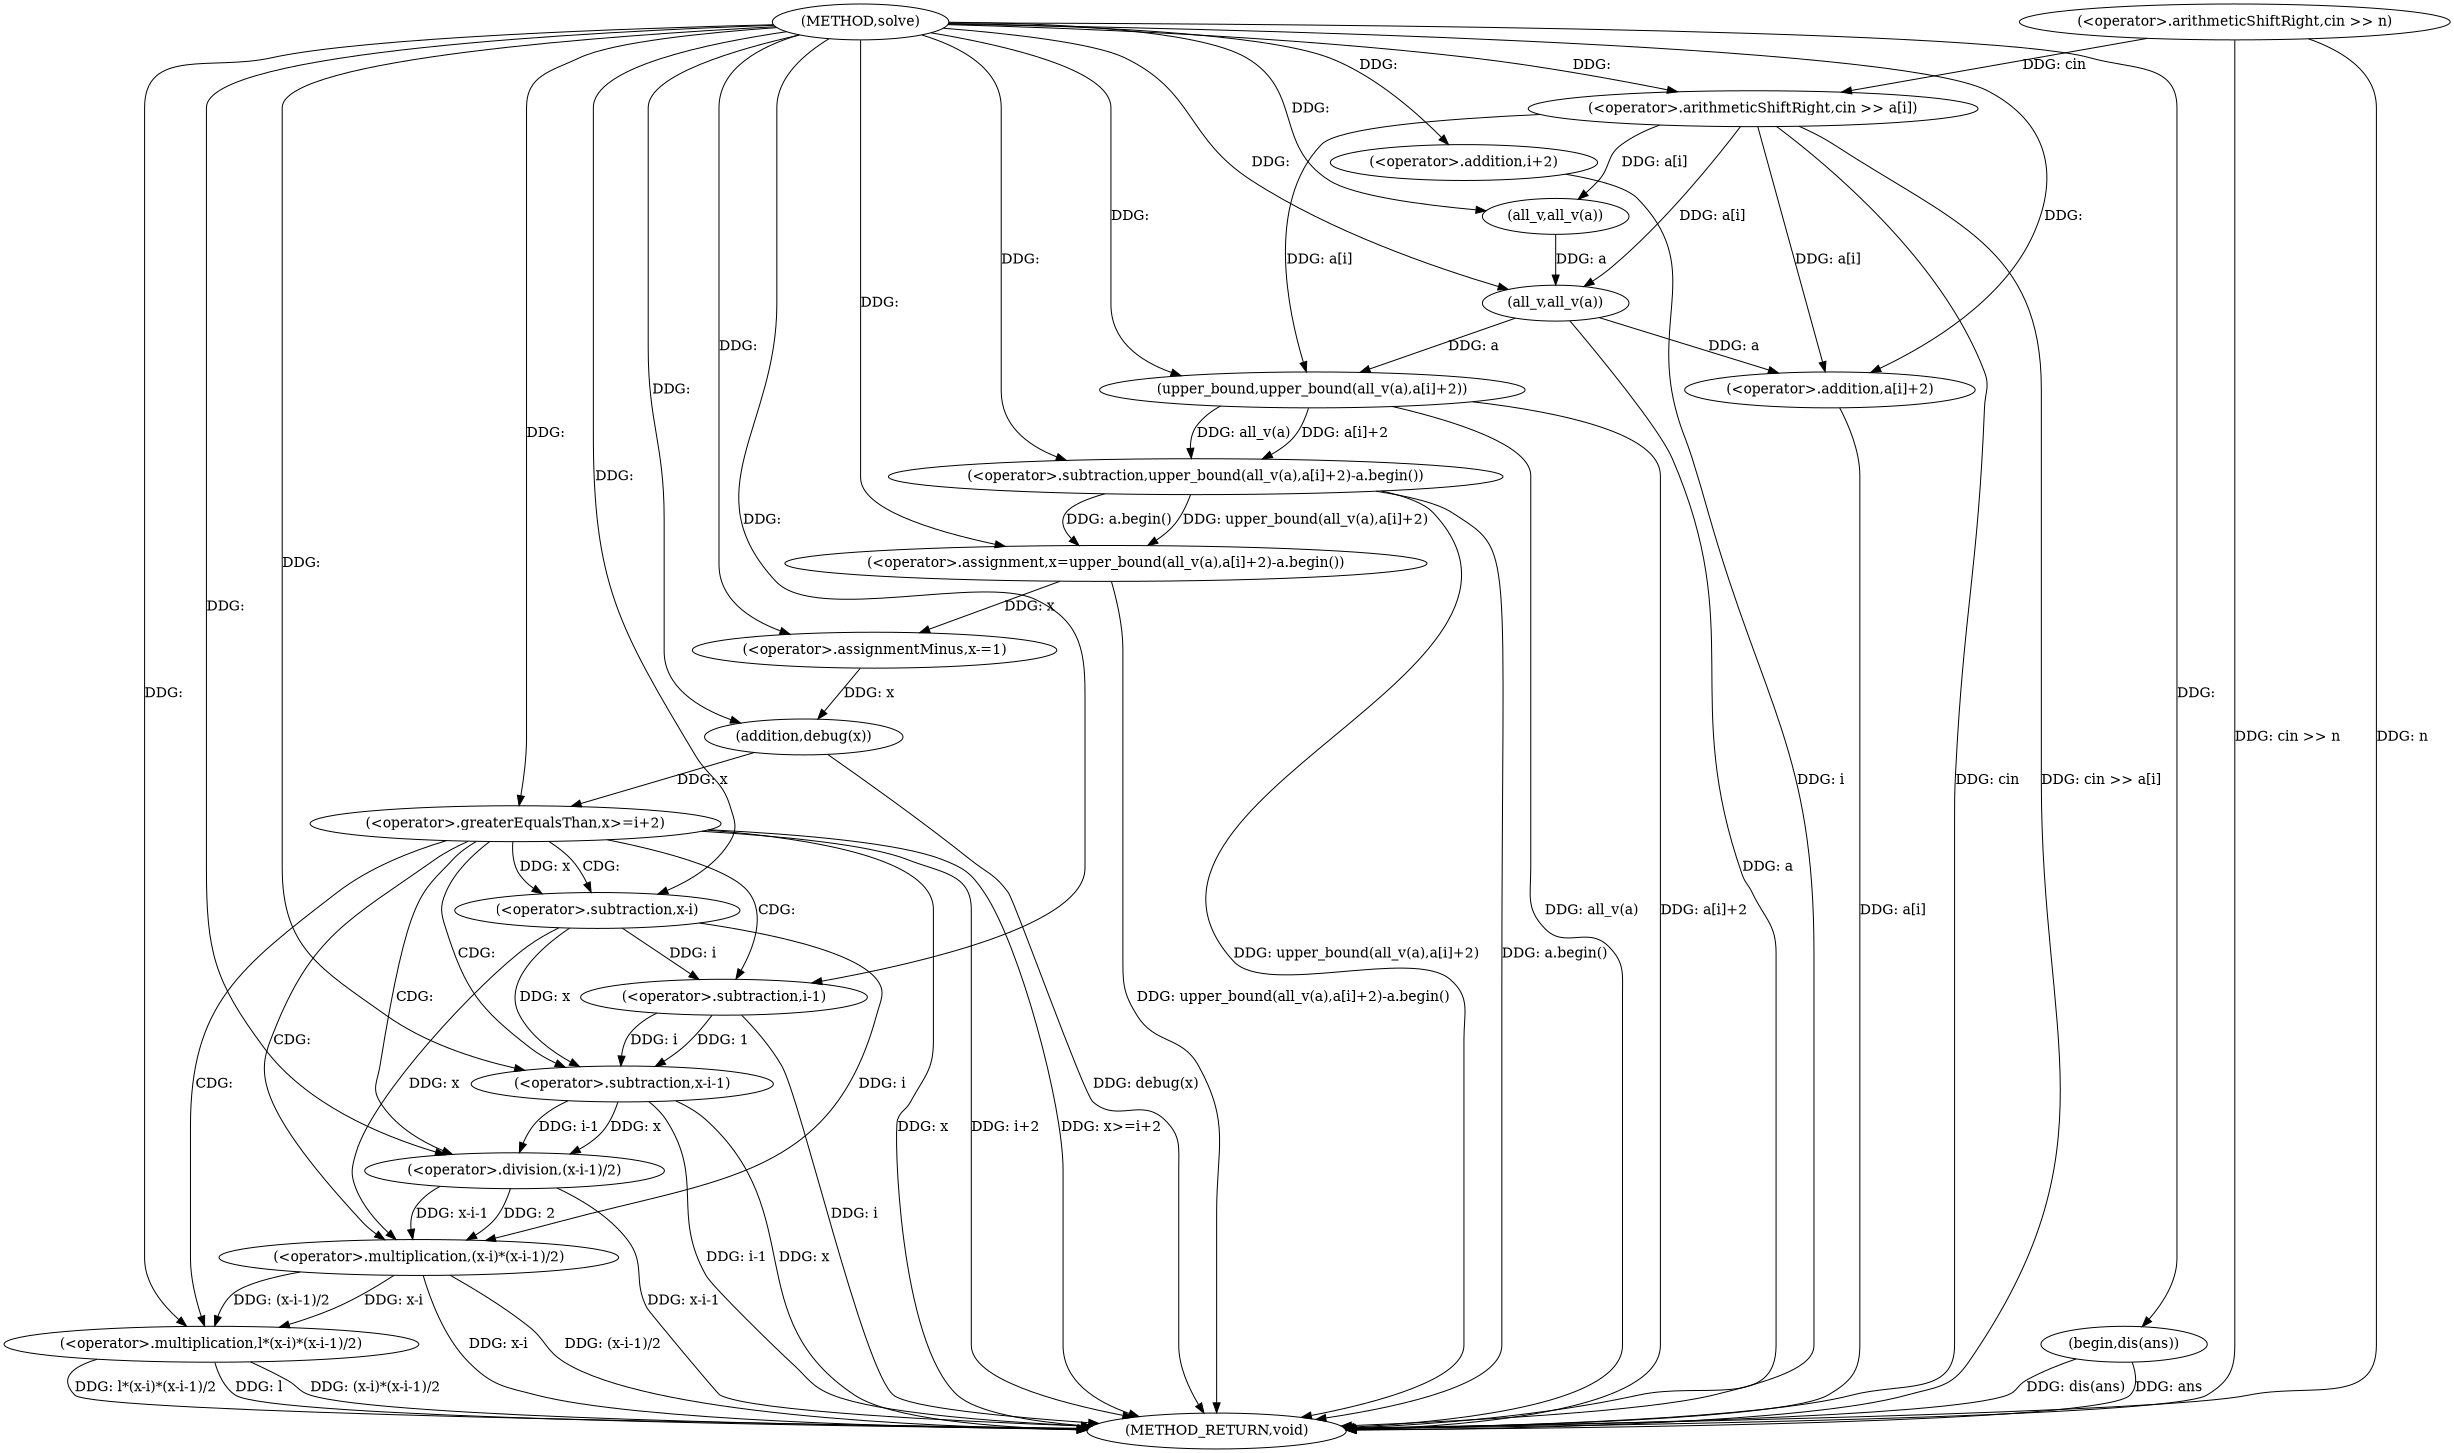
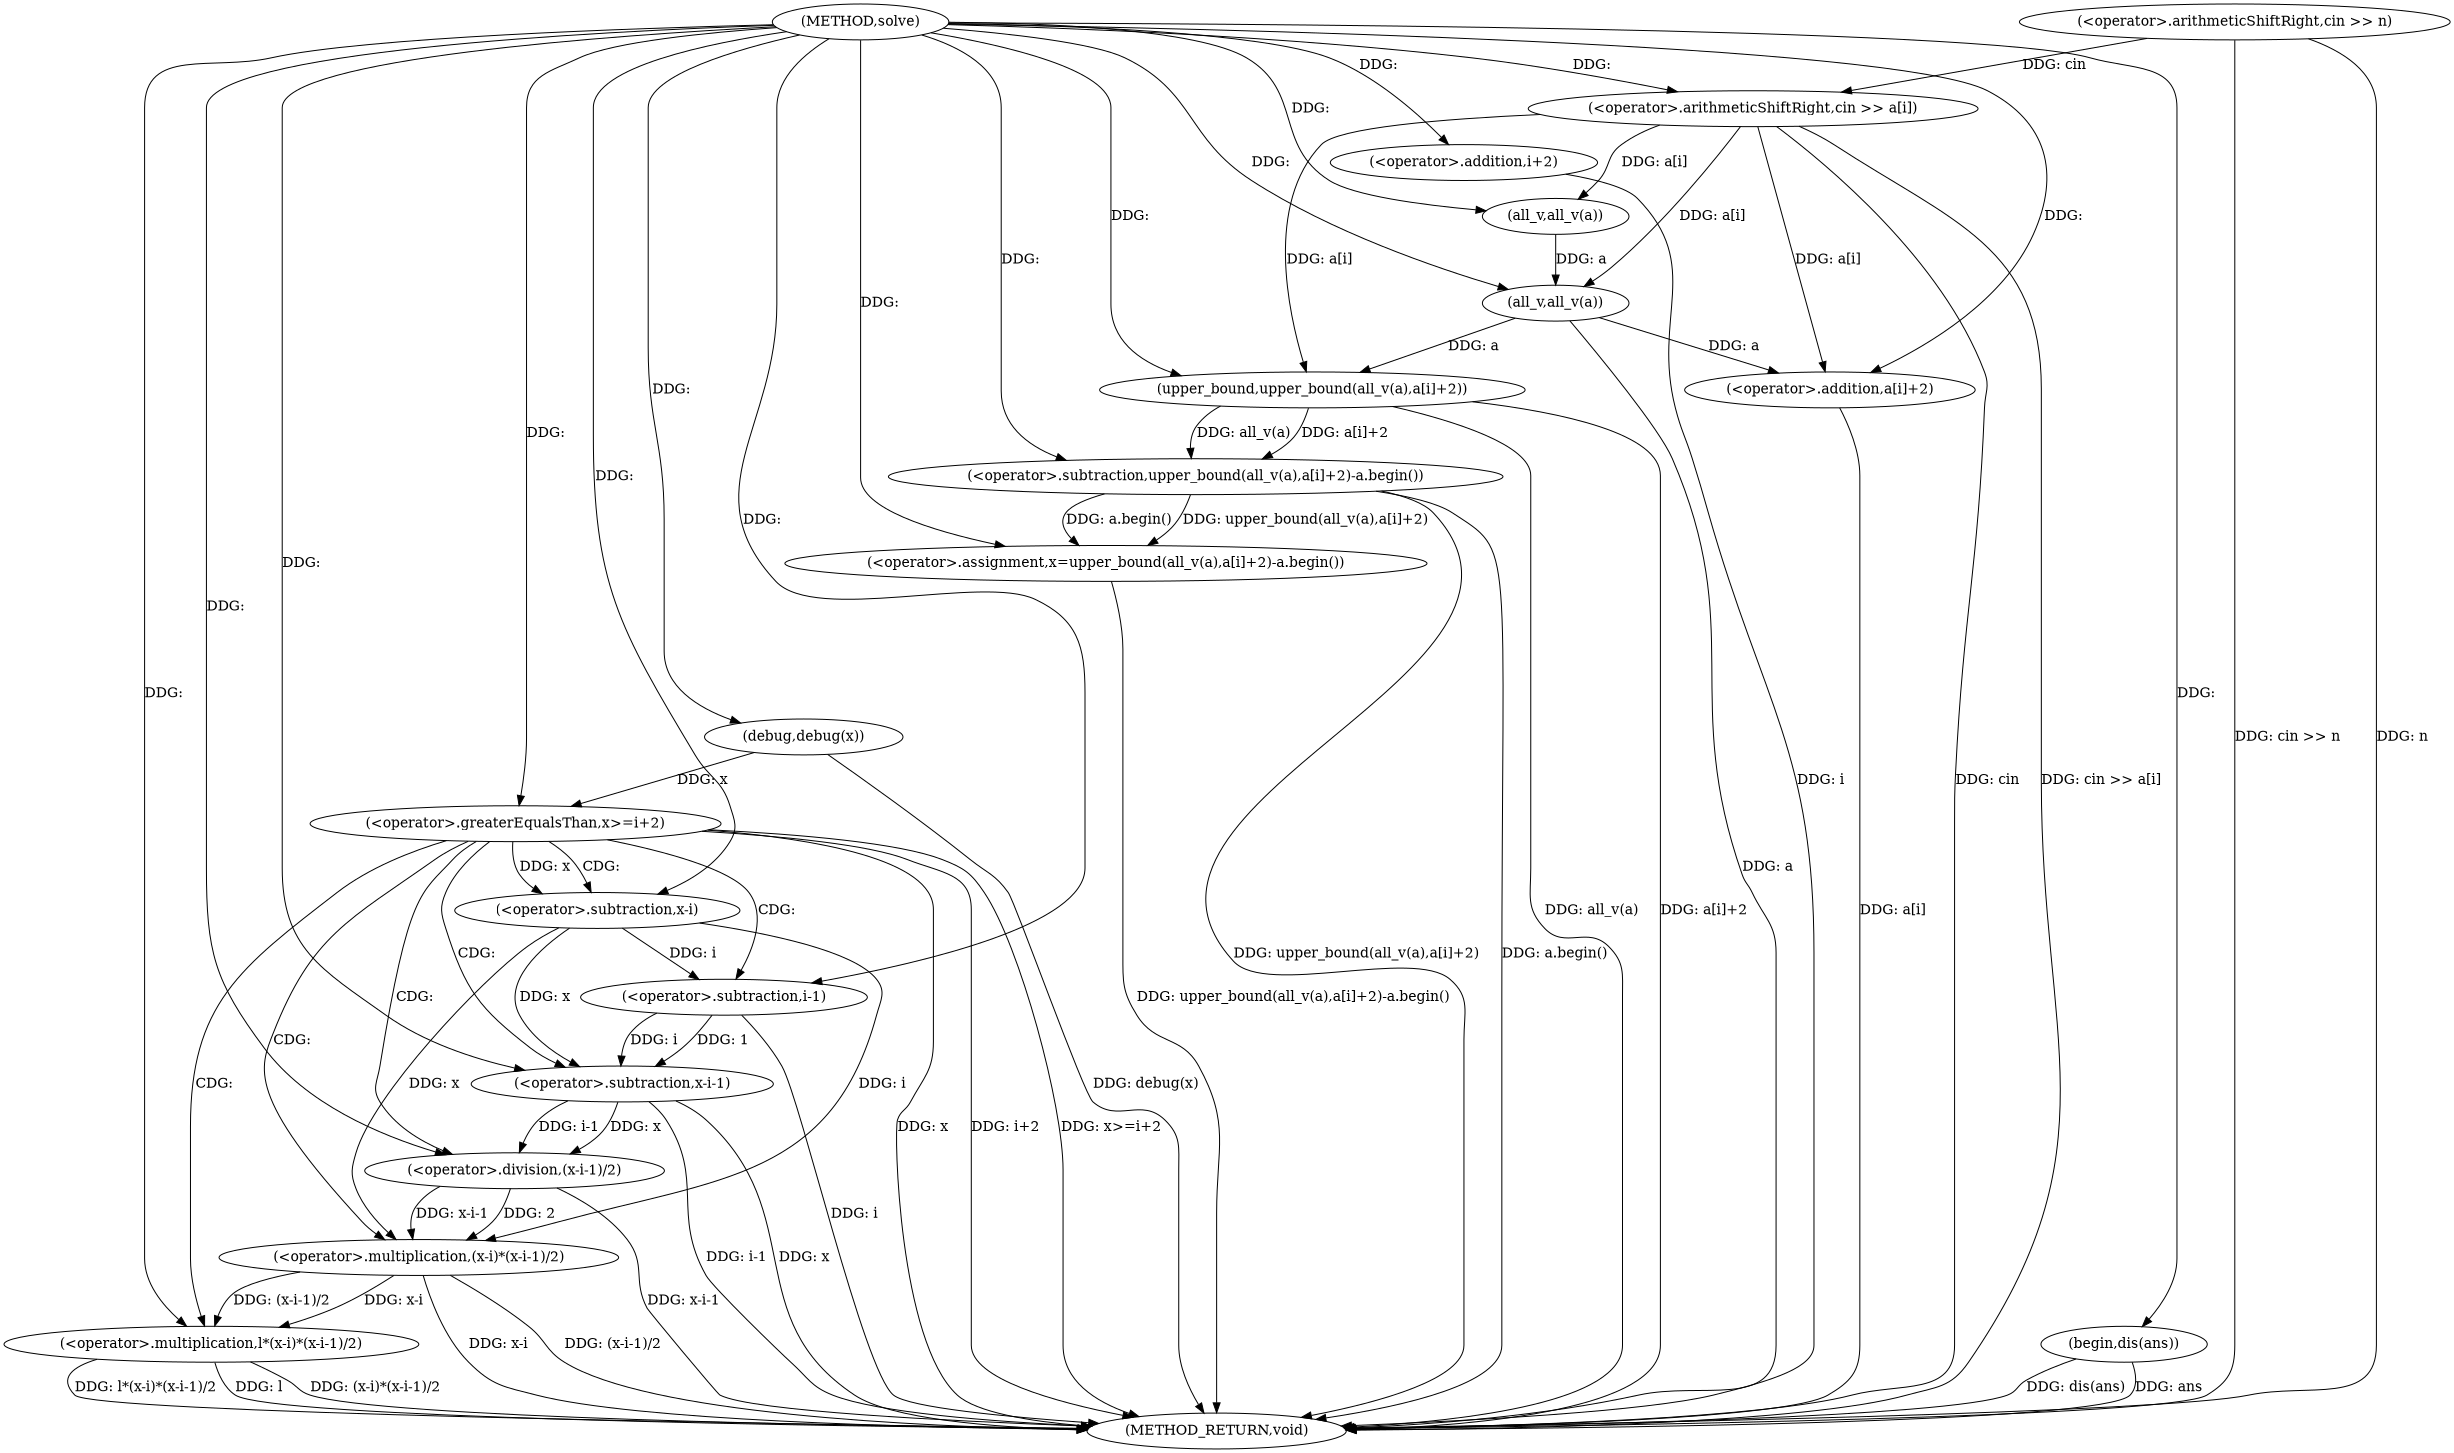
node "(<operator>.assignmentMinus,x-=1)": removed
node "(addition,debug(x))": label "(addition,debug(x))" -> "(debug,debug(x))"
